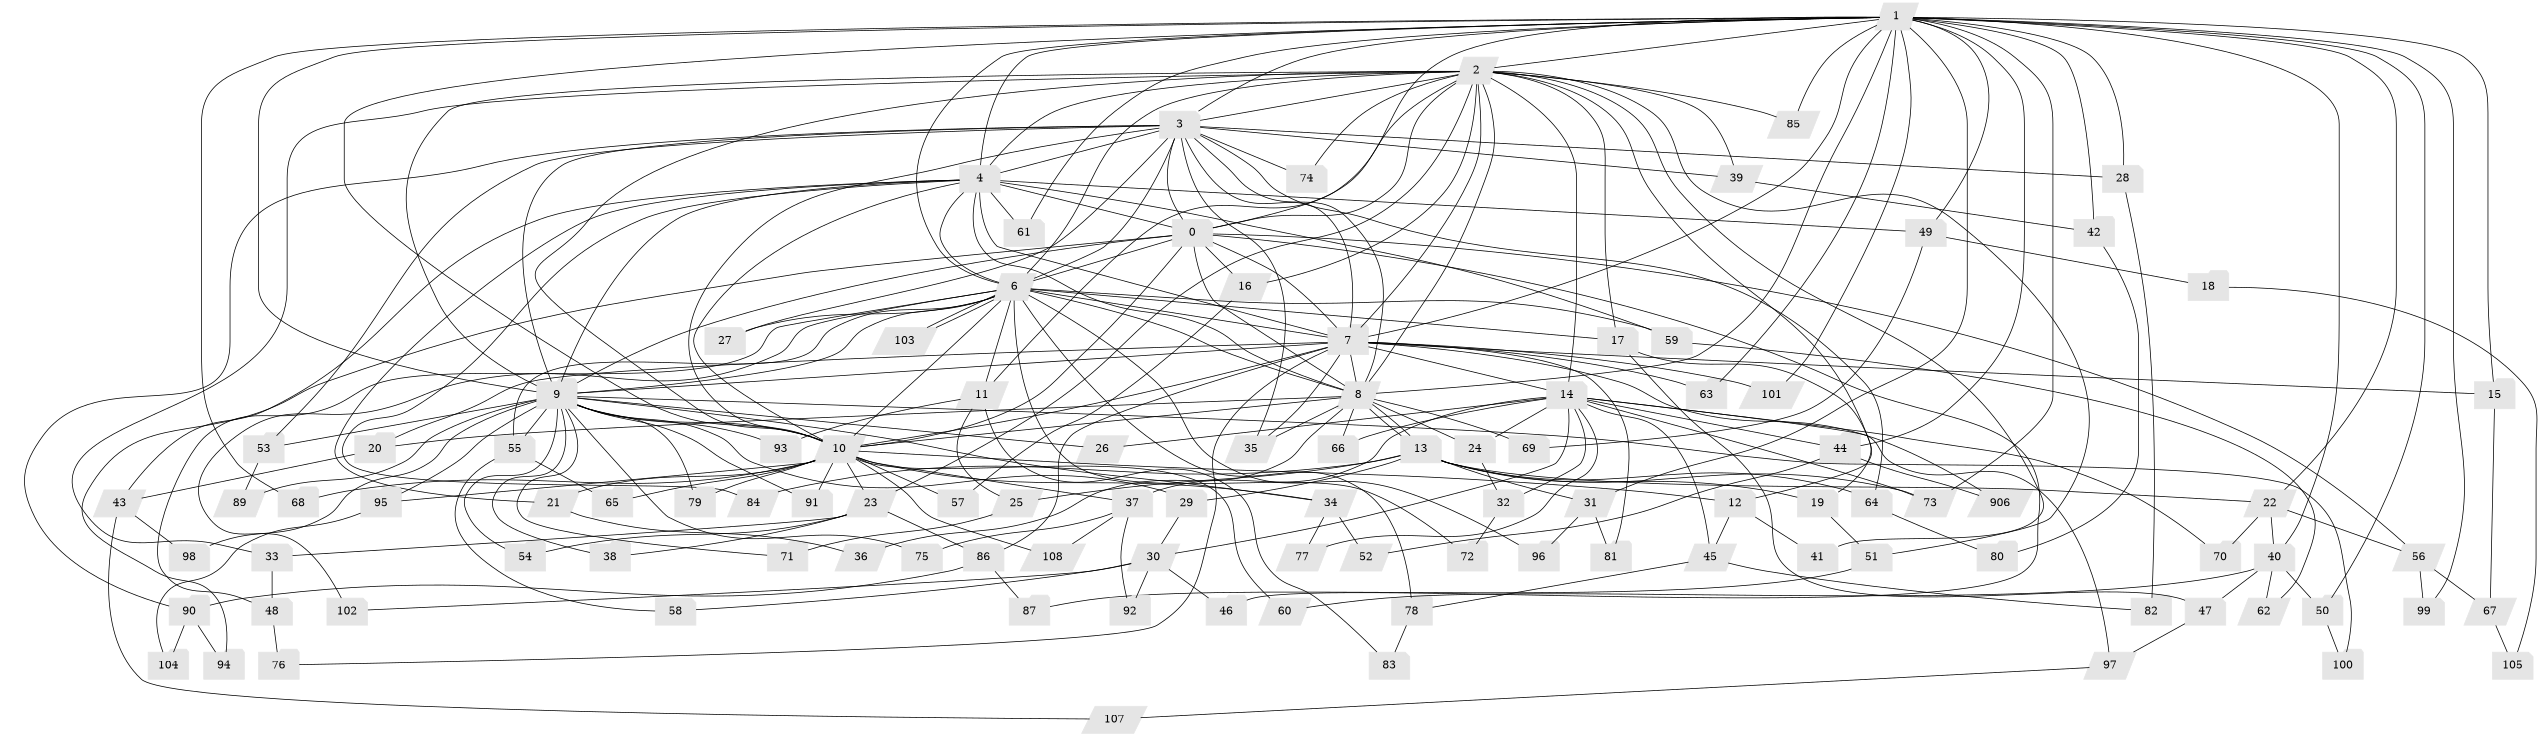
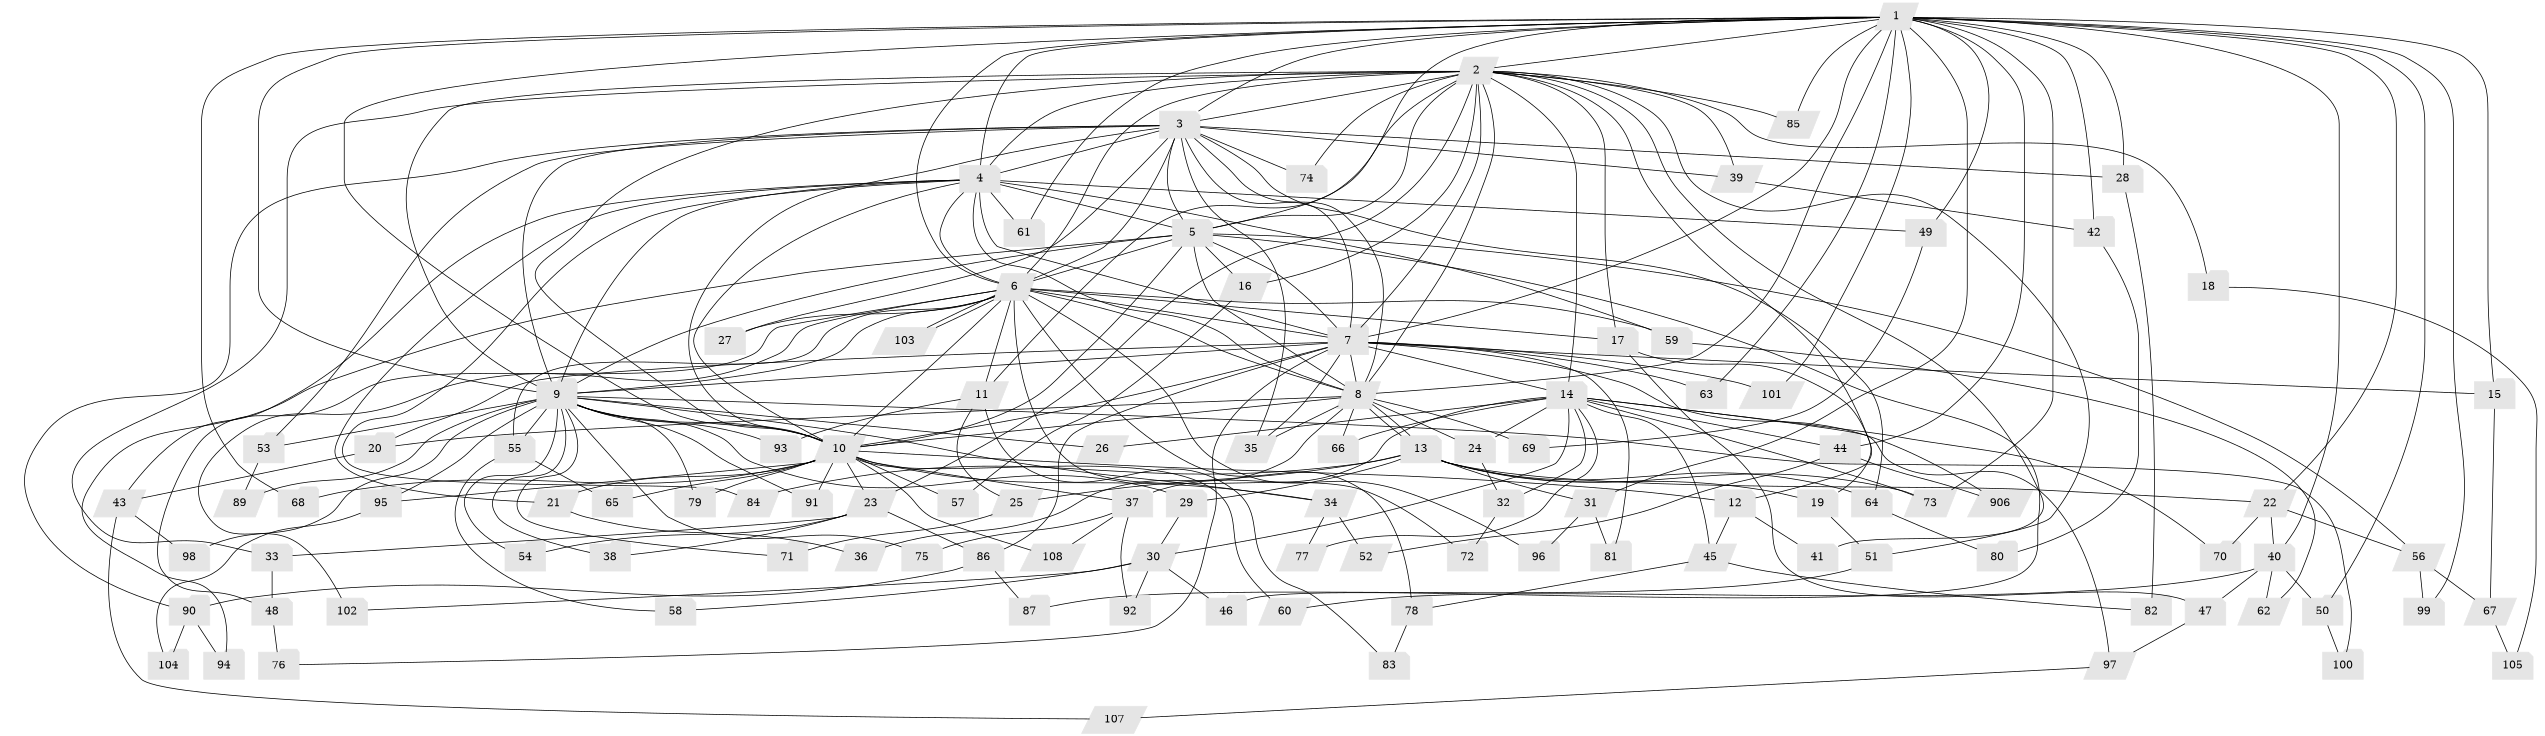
node "0": label "0" -> "5"
edge "49" -- "18": now "2" -- "18"
